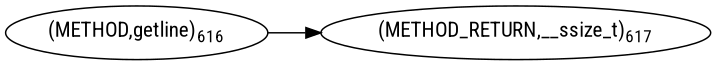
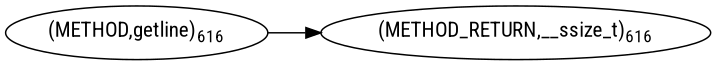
node "(METHOD_RETURN,__ssize_t)": text "617" -> "616"
